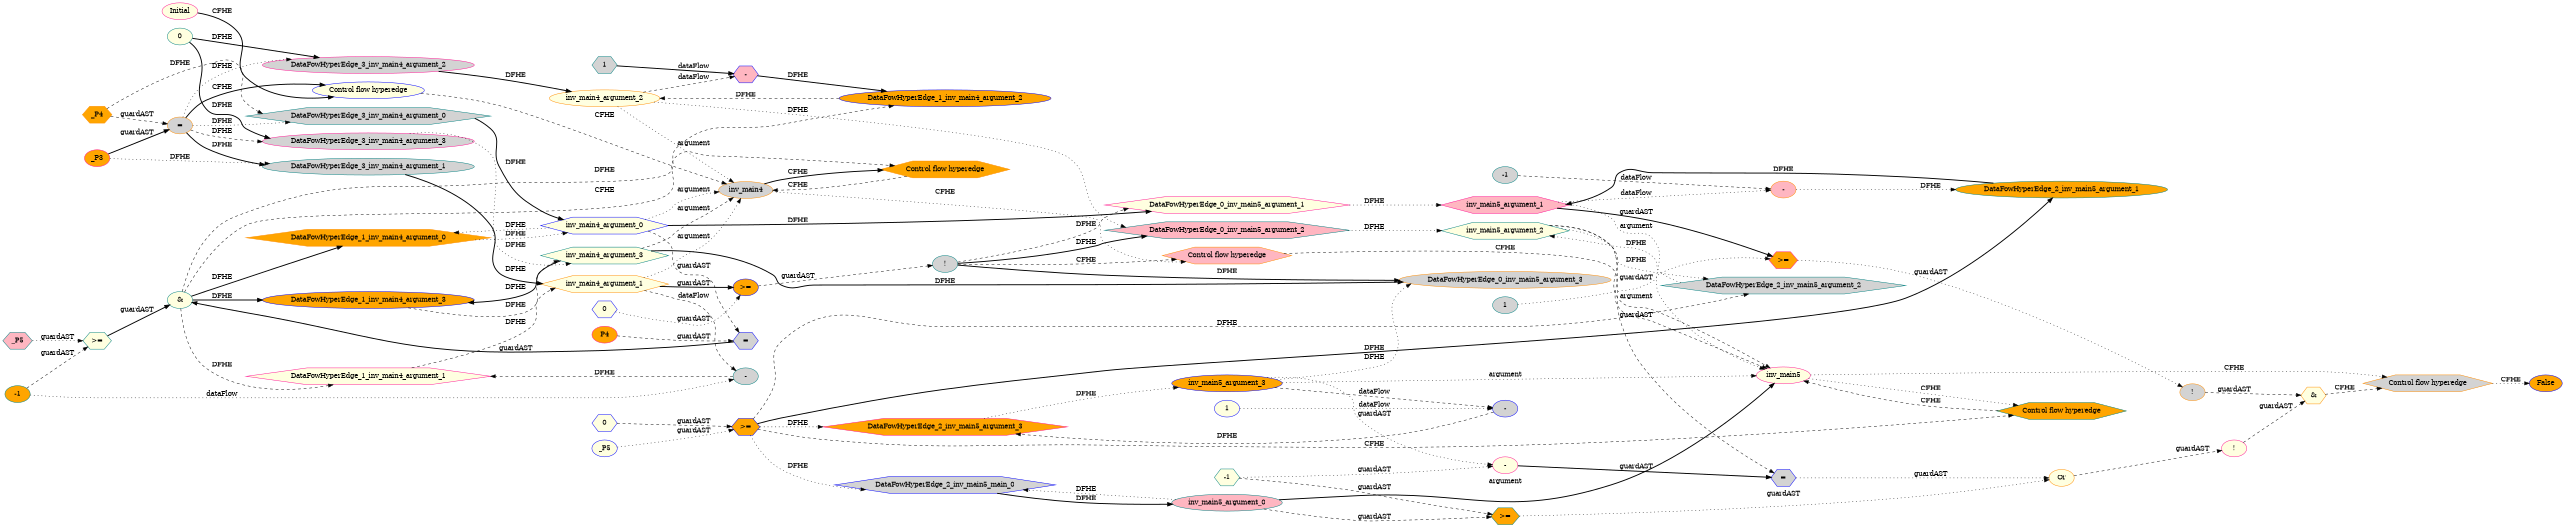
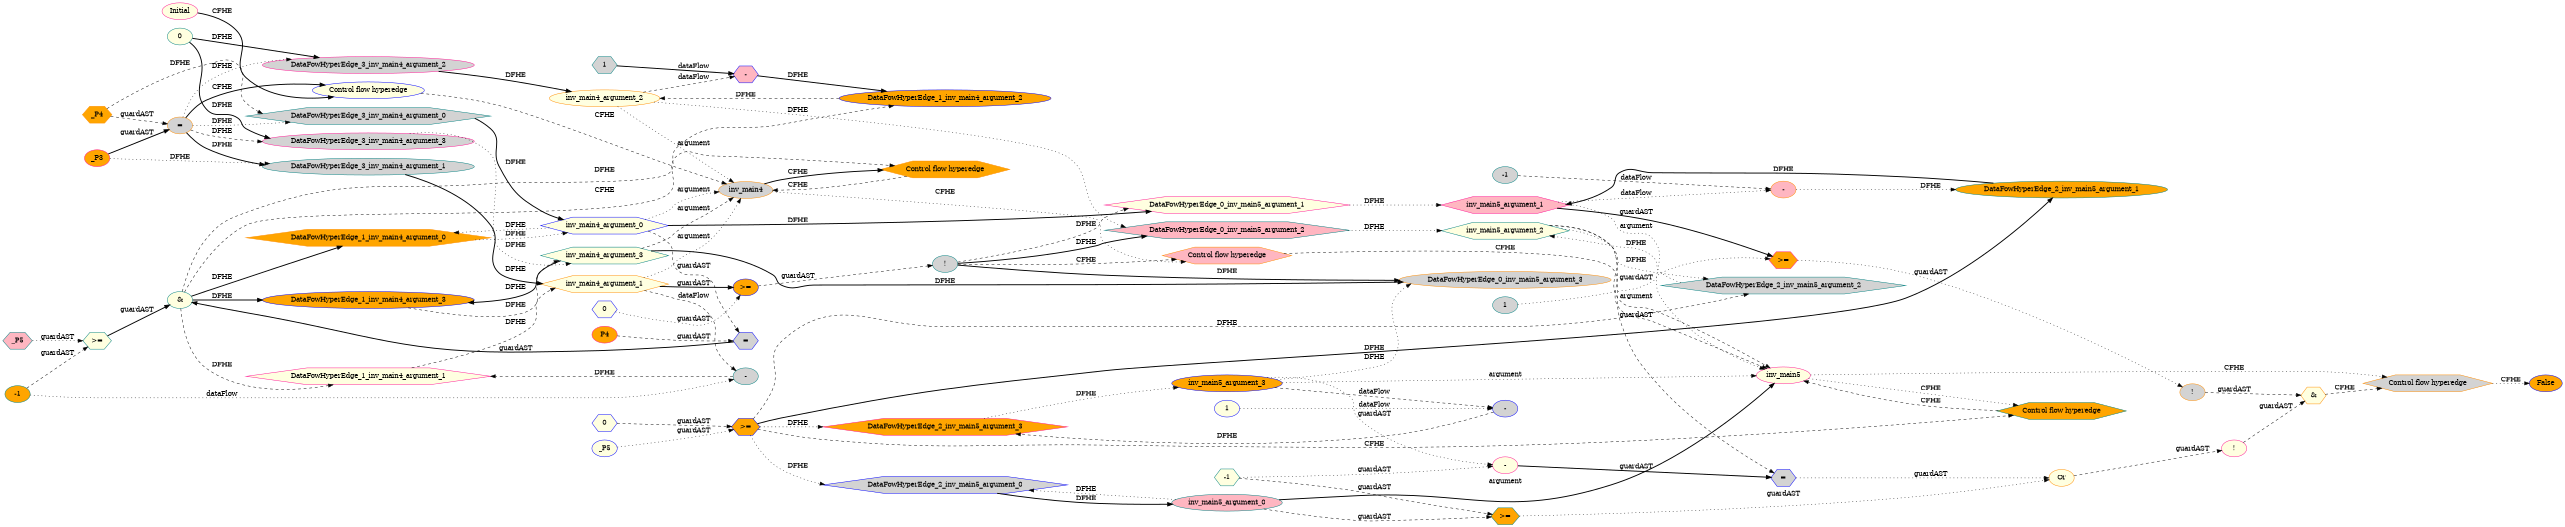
node "DataFowHyperEdge_2_inv_main5_main_0": label "DataFowHyperEdge_2_inv_main5_main_0" -> "DataFowHyperEdge_2_inv_main5_argument_0"
